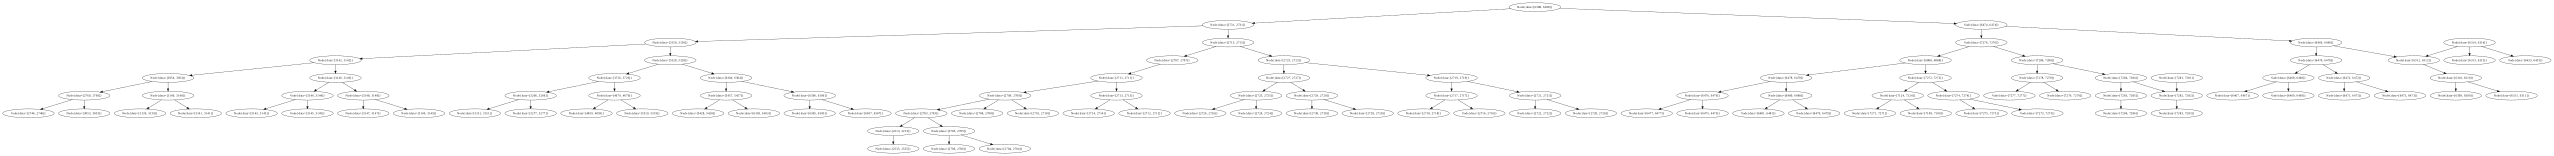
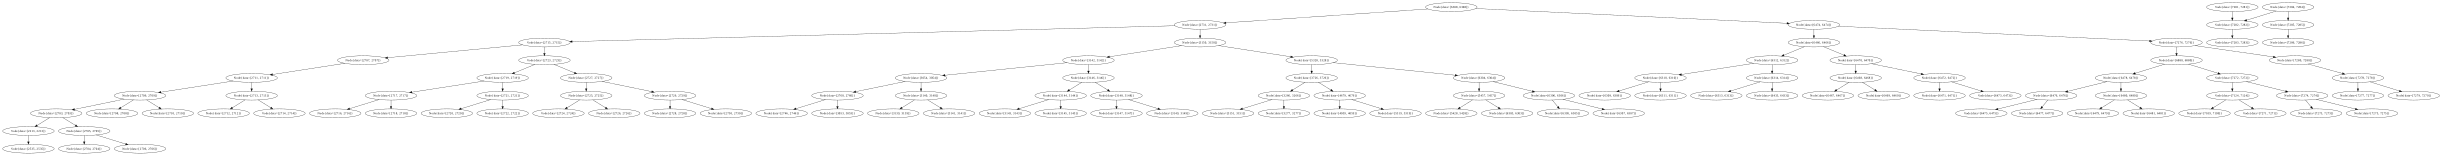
edge "Node{data=[6314, 6314]}" -> "Node{data=[6312, 6312]}": reversed
edge "Node{data=[7280, 7280]}" -> "Node{data=[7284, 7284]}": removed
